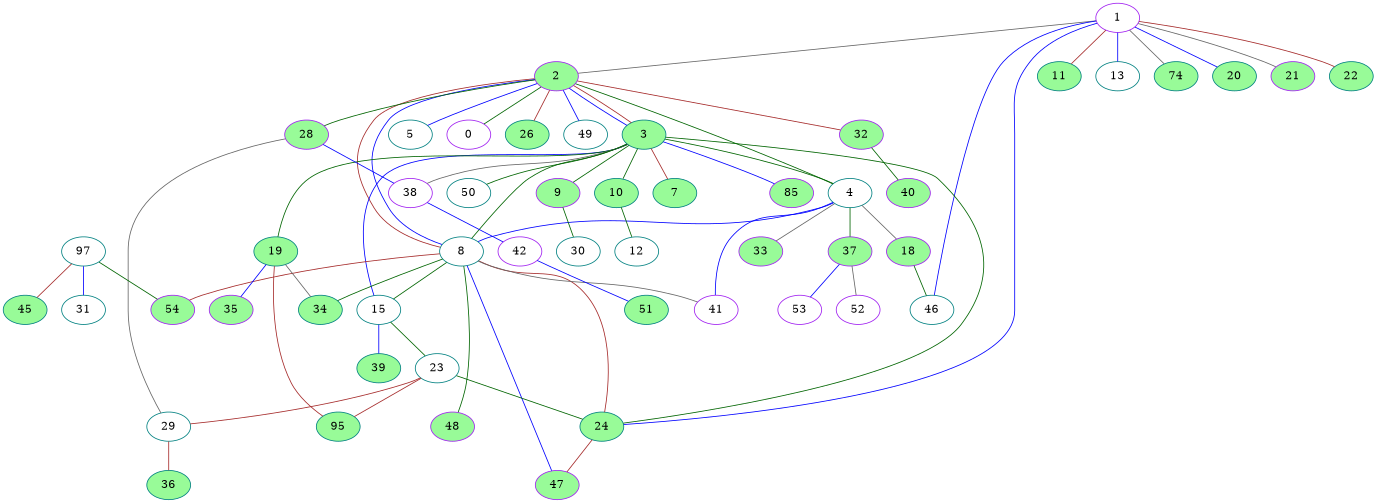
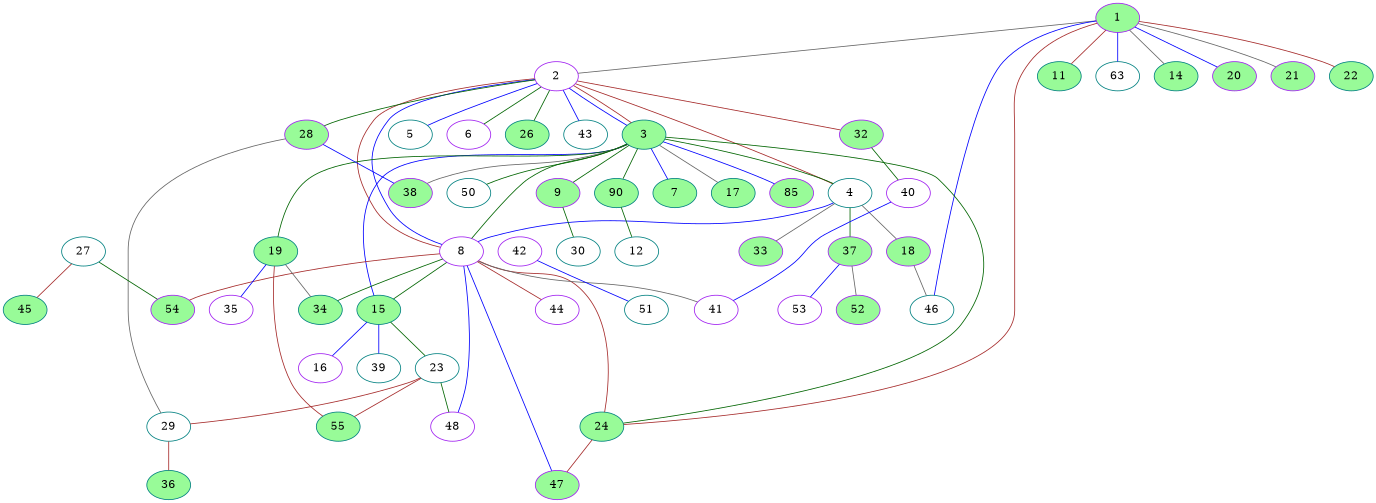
node "1": fillcolor white -> palegreen
node "2": fillcolor palegreen -> white
node "13": label "13" -> "63"
node "74": label "74" -> "14"
node "20": color teal -> purple
edge "2" -- "26": color brown -> darkgreen
edge "2" -- "4": color darkgreen -> brown
node "0": label "0" -> "6"
node "49": label "49" -> "43"
edge "3" -- "7": color brown -> blue
node "38": fillcolor white -> palegreen
node "10": label "10" -> "90"
node "17": added
node "40": fillcolor palegreen -> white
edge "38" -- "42": removed
edge "4" -- "41": now "40" -- "41"
node "97": label "97" -> "27"
node "8": color teal -> purple
edge "18" -- "46": color darkgreen -> gray40
node "31": removed
node "35": fillcolor palegreen -> white
node "15": fillcolor white -> palegreen
node "44": added
node "51": fillcolor palegreen -> white
node "52": fillcolor white -> palegreen
edge "8" -- "48": color darkgreen -> blue
edge "1" -- "24": color blue -> brown
node "16": added
node "39": fillcolor palegreen -> white
edge "23" -- "24": now "23" -- "48"
node "95": label "95" -> "55"
node "48": fillcolor palegreen -> white
